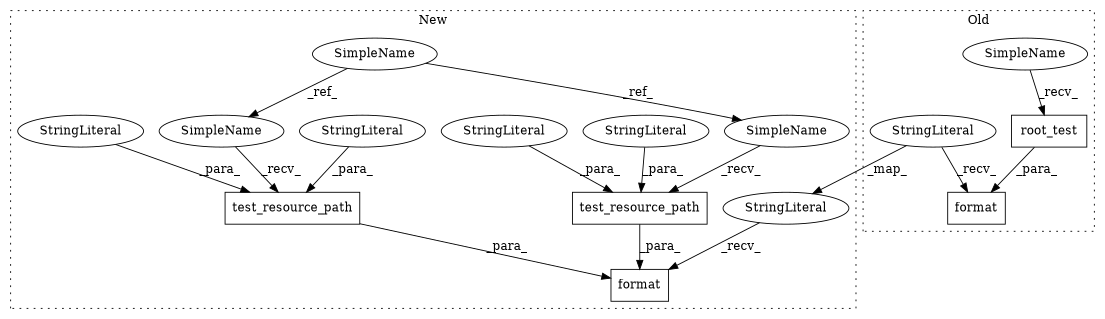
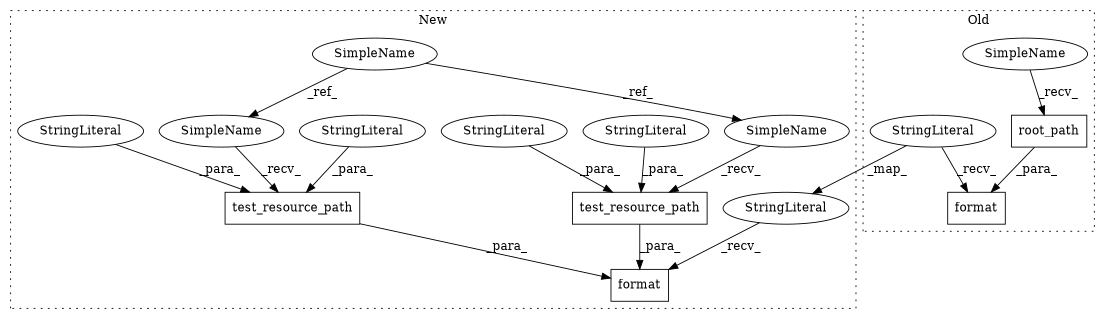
node "root_test": label "root_test" -> "root_path"
